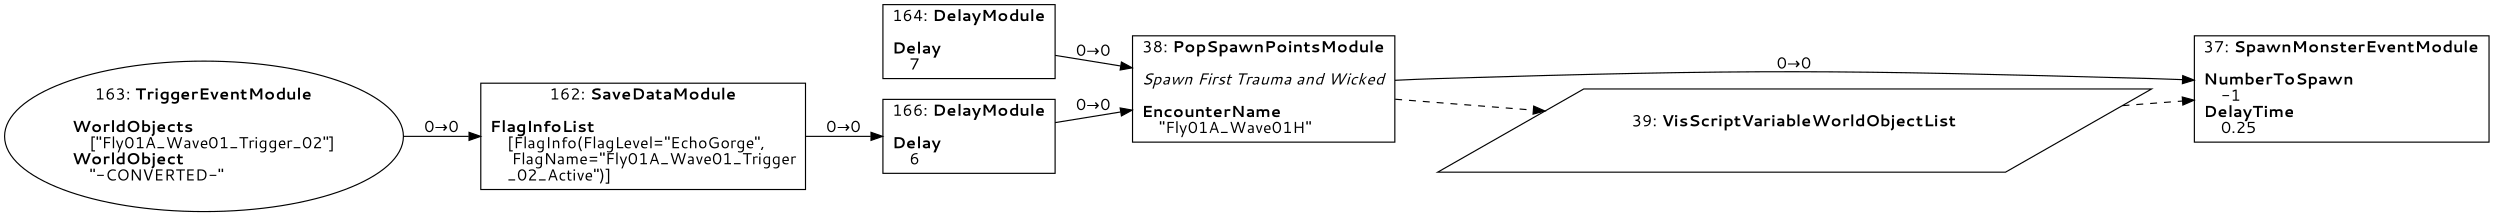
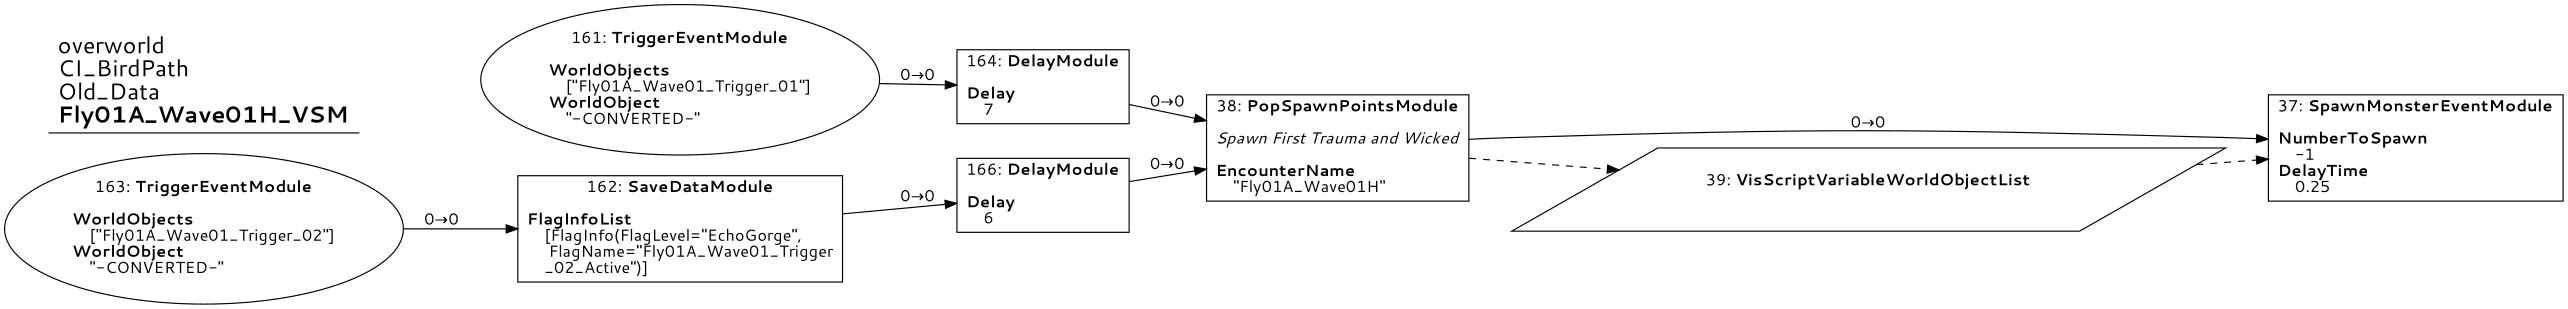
node "161:": added
node "overworld": added
